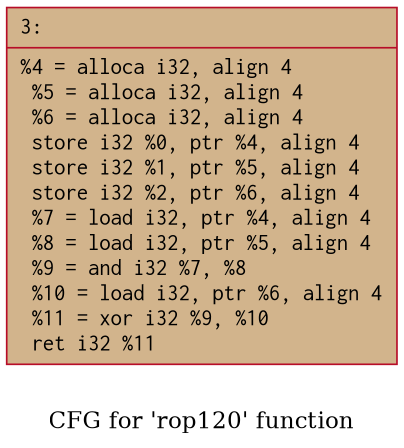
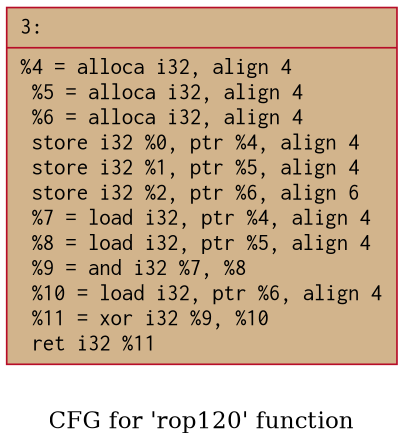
node "3:": text "store i32 %2, ptr %6, align 4" -> "store i32 %2, ptr %6, align 6"
